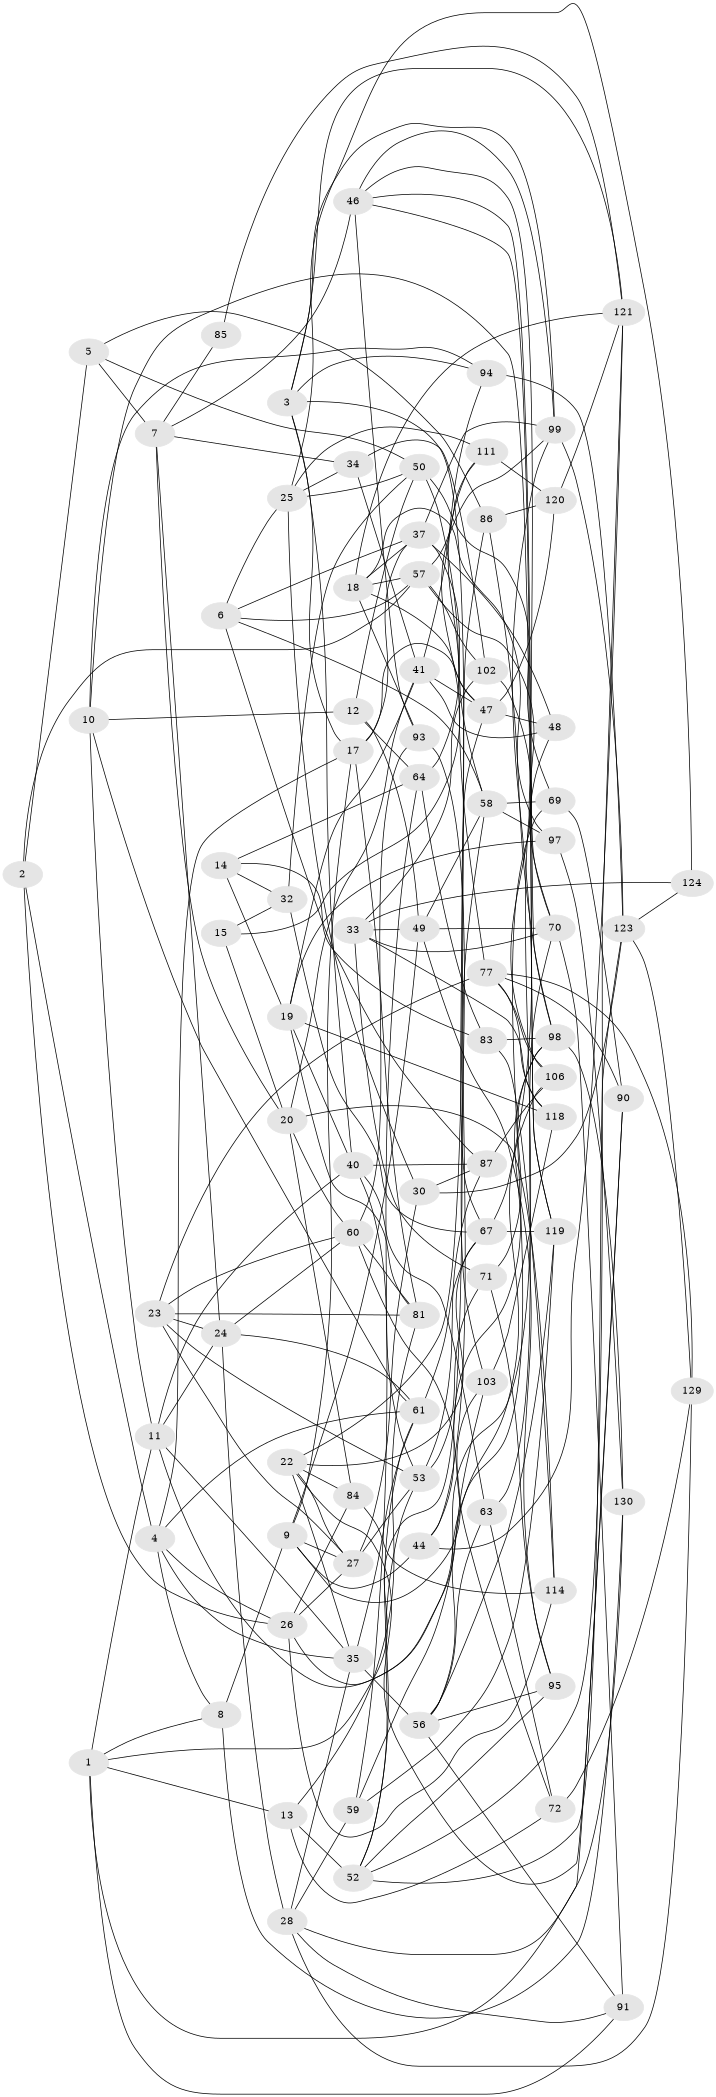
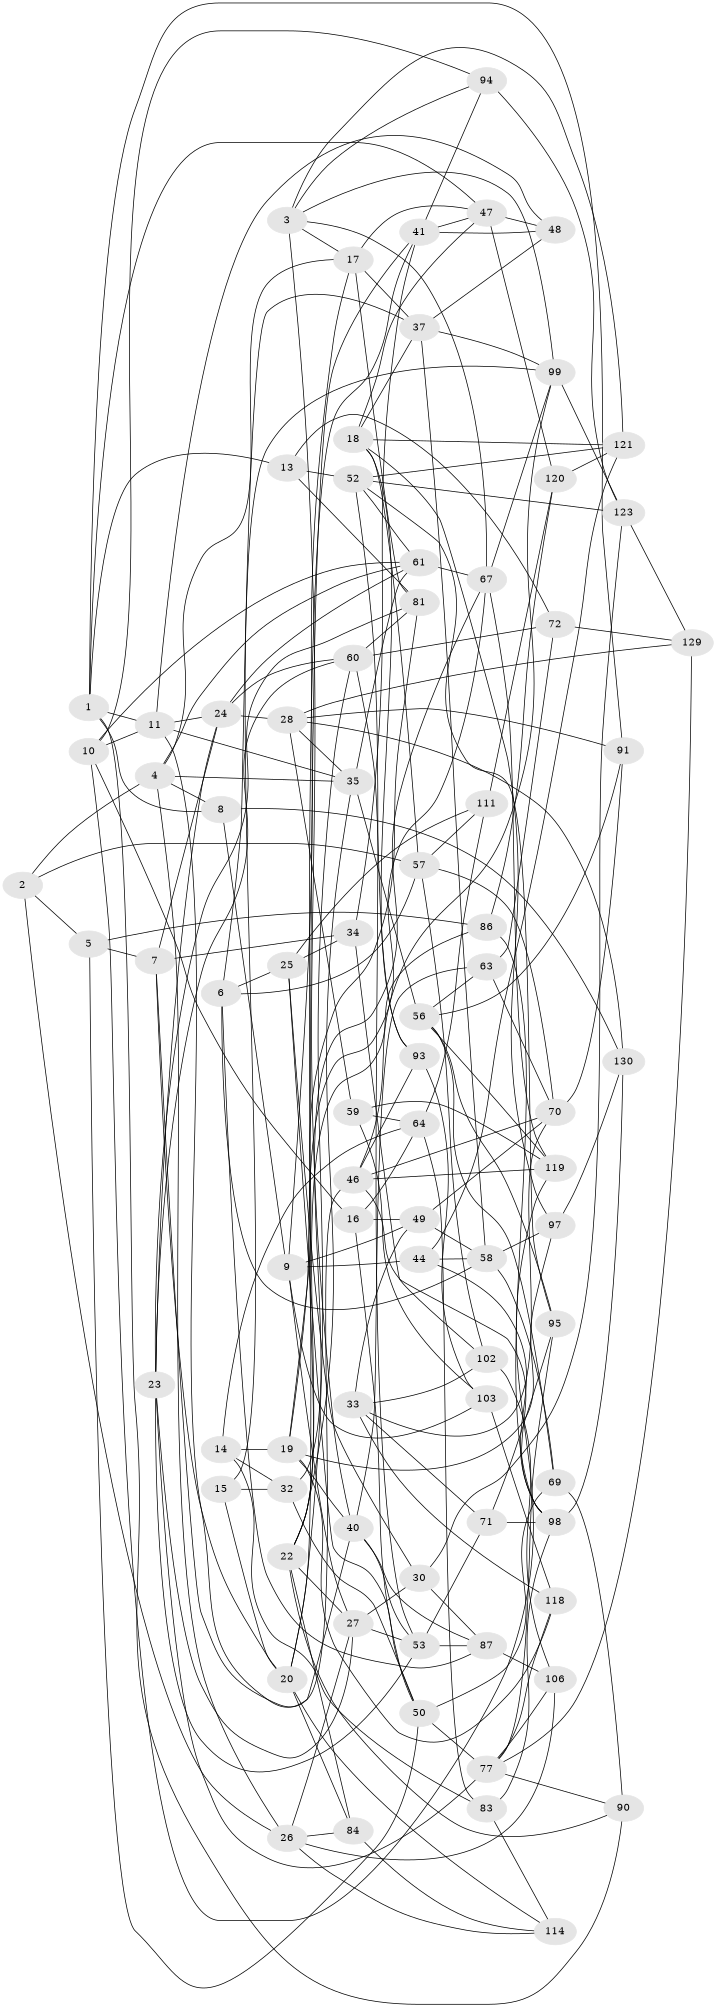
node "85": removed
node "12": label "12" -> "16"
node "124": removed
edge "49" -- "95": now "77" -- "95"
